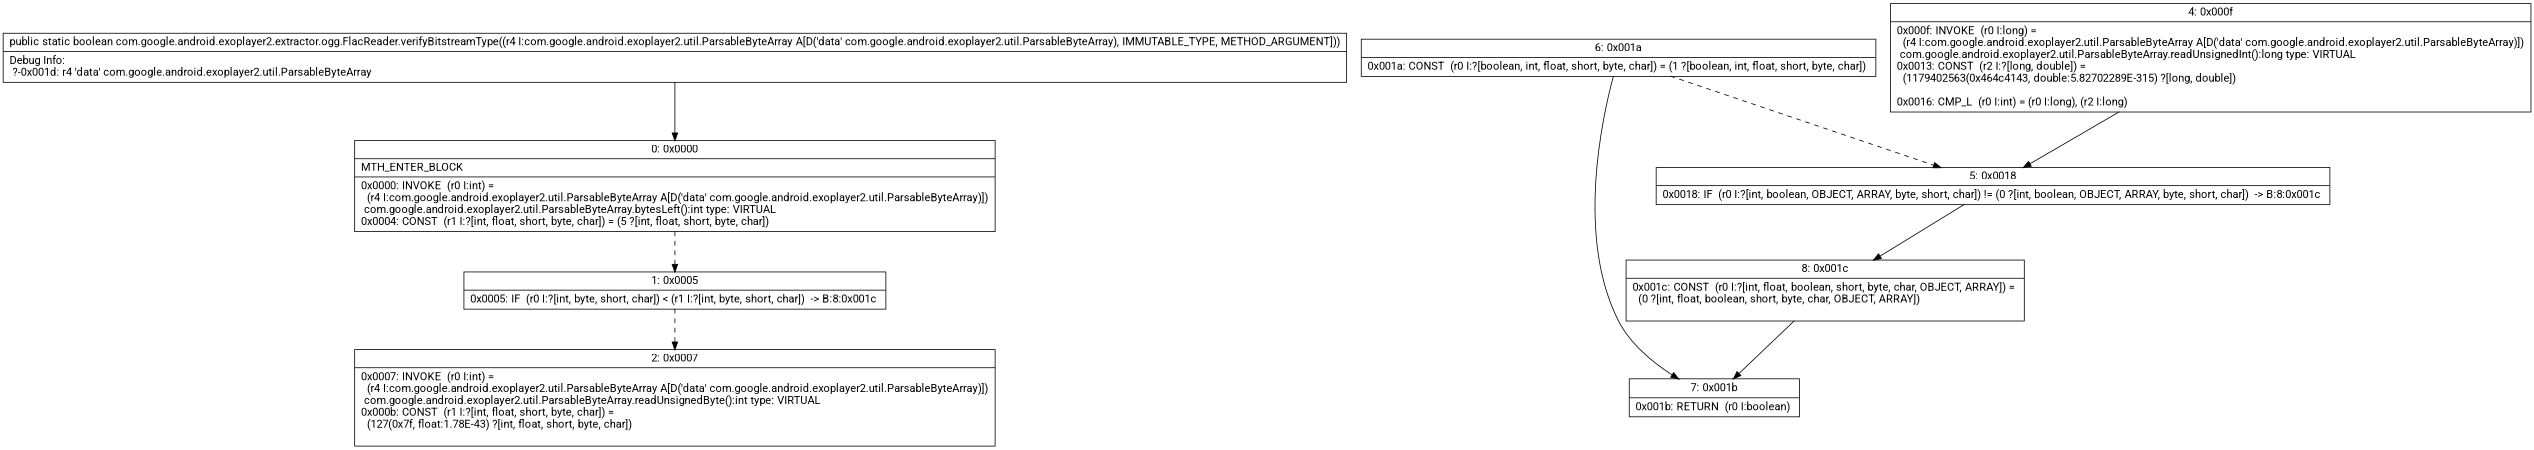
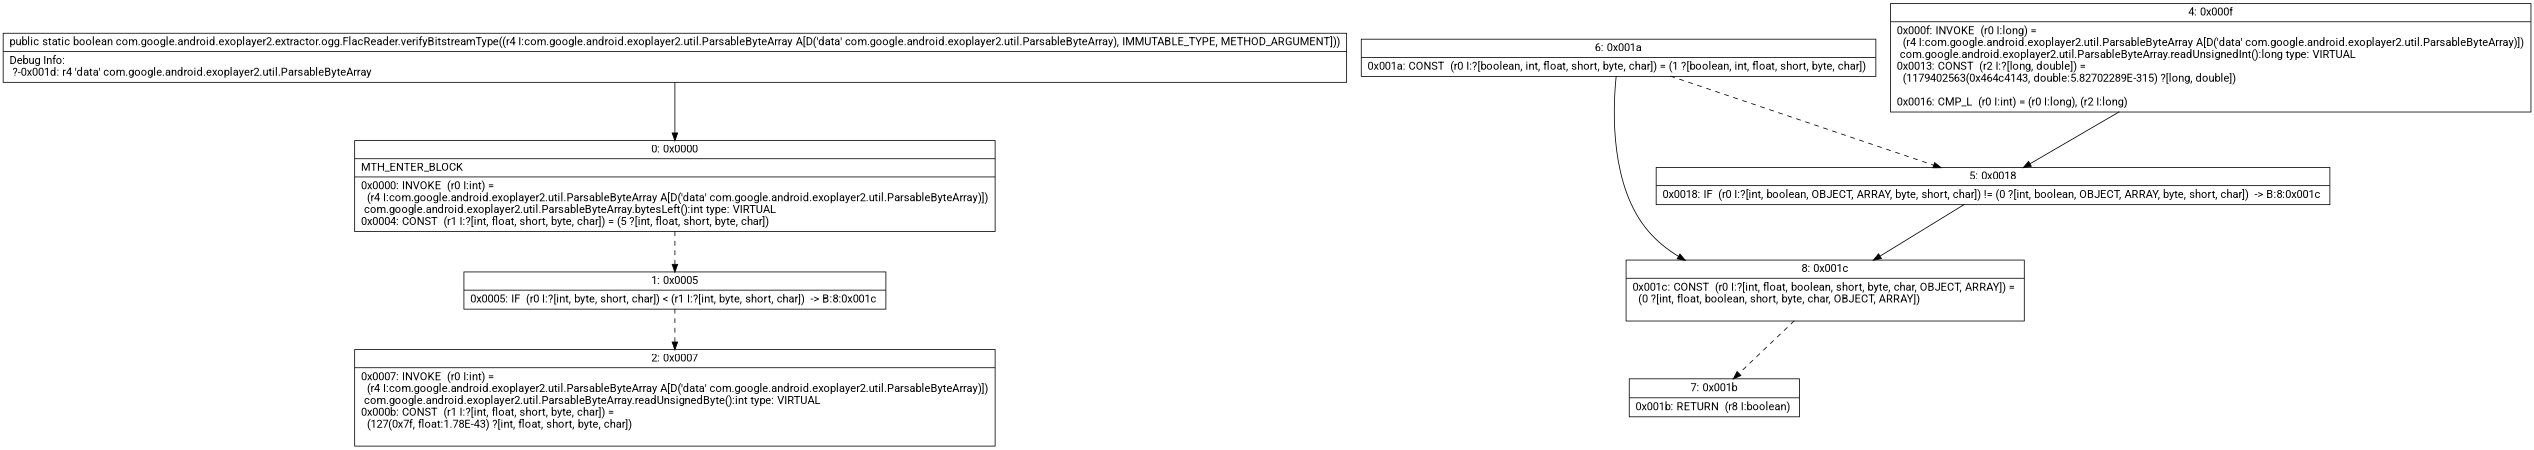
edge "6: 0x001a" -> "7: 0x001b": now "6: 0x001a" -> "8: 0x001c"
edge "8: 0x001c" -> "7: 0x001b": style solid -> dashed
node "7: 0x001b": text "0x001b: RETURN  (r0 I:boolean)" -> "0x001b: RETURN  (r8 I:boolean)"
